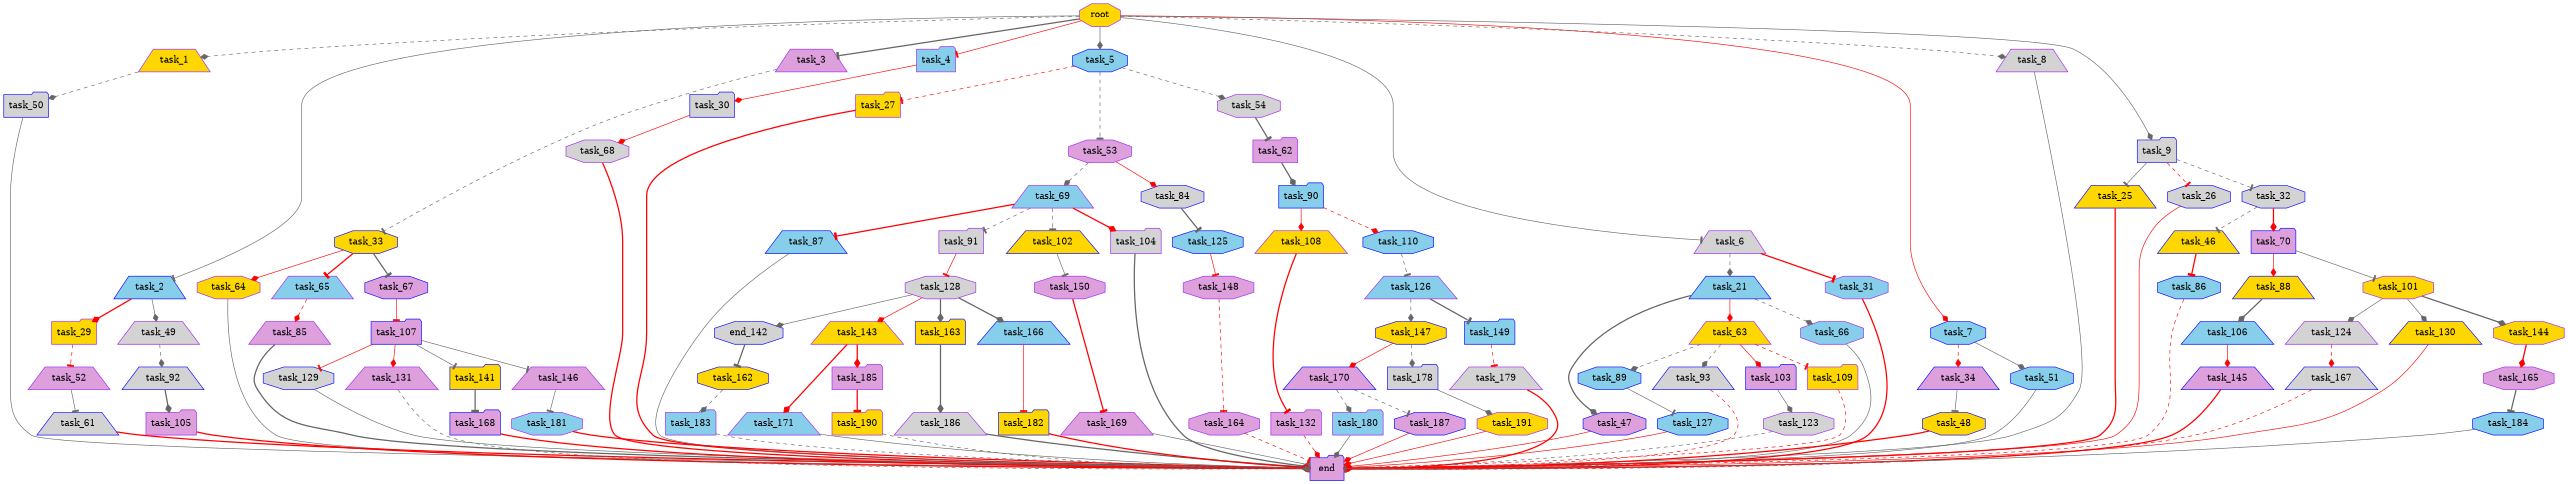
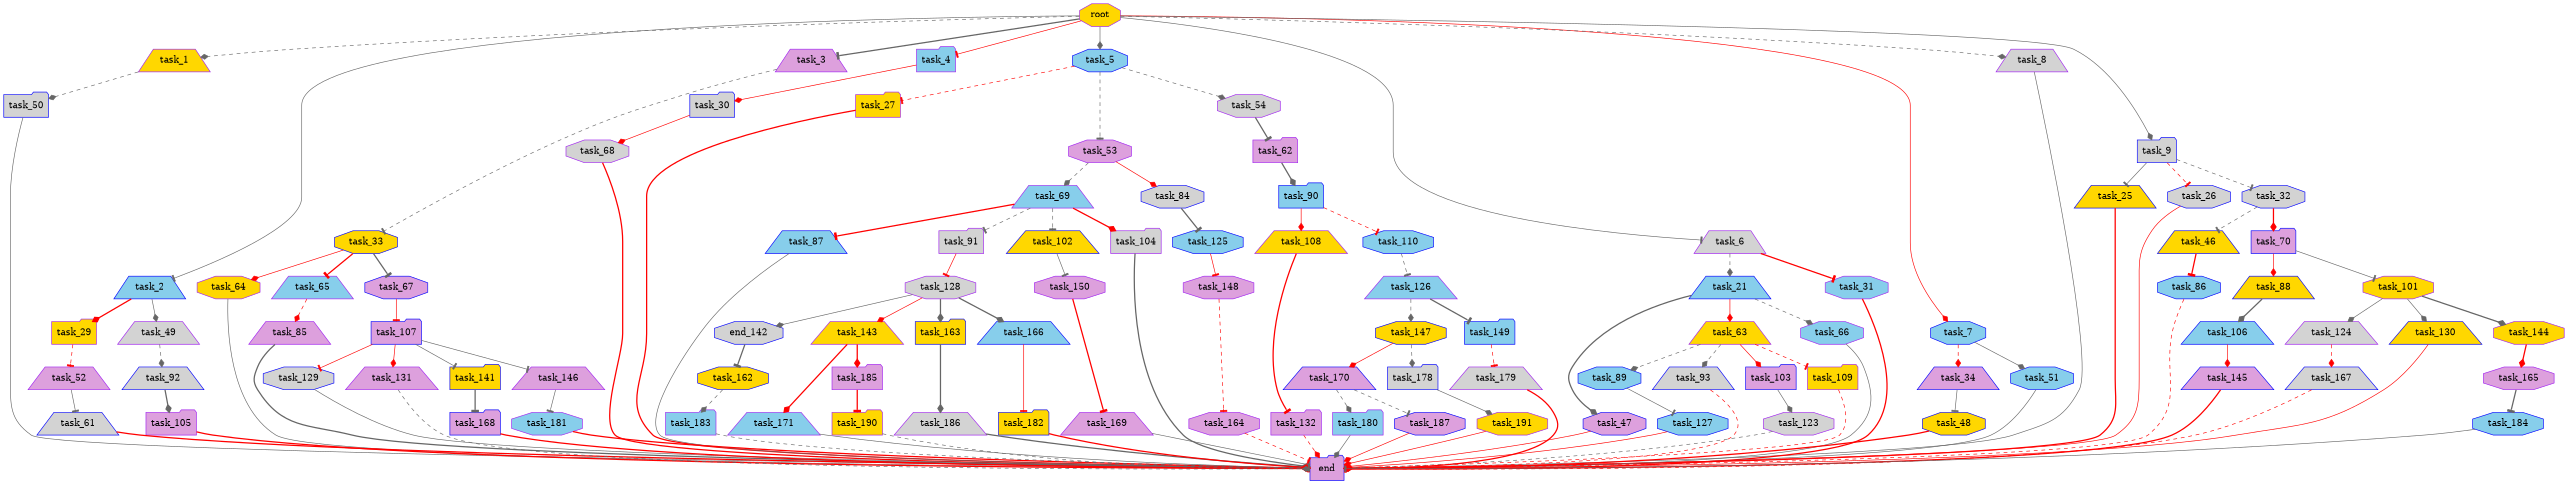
edge "task_90" -> "task_110": arrowhead diamond -> tee
